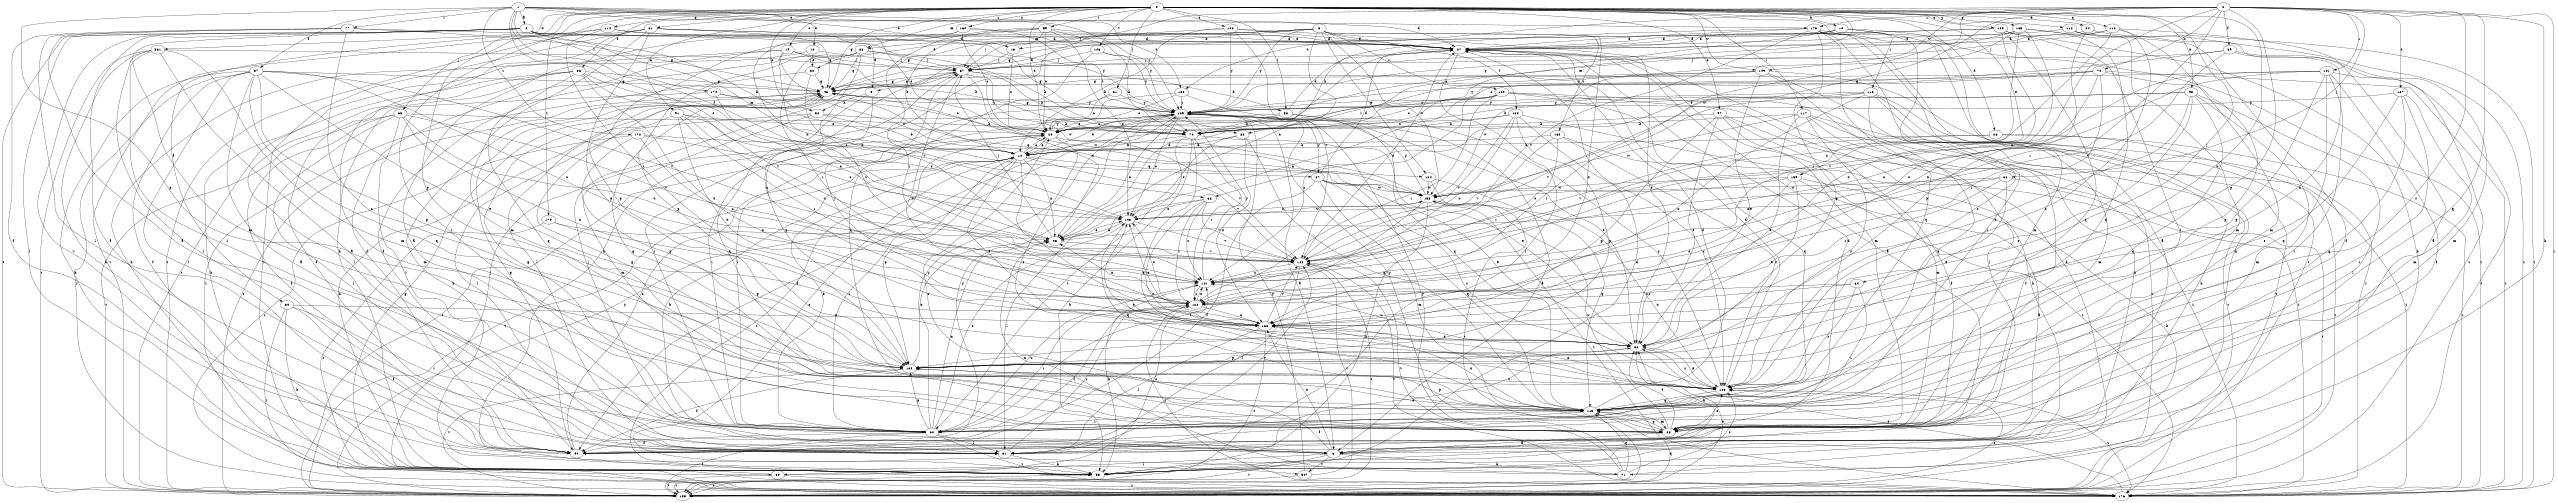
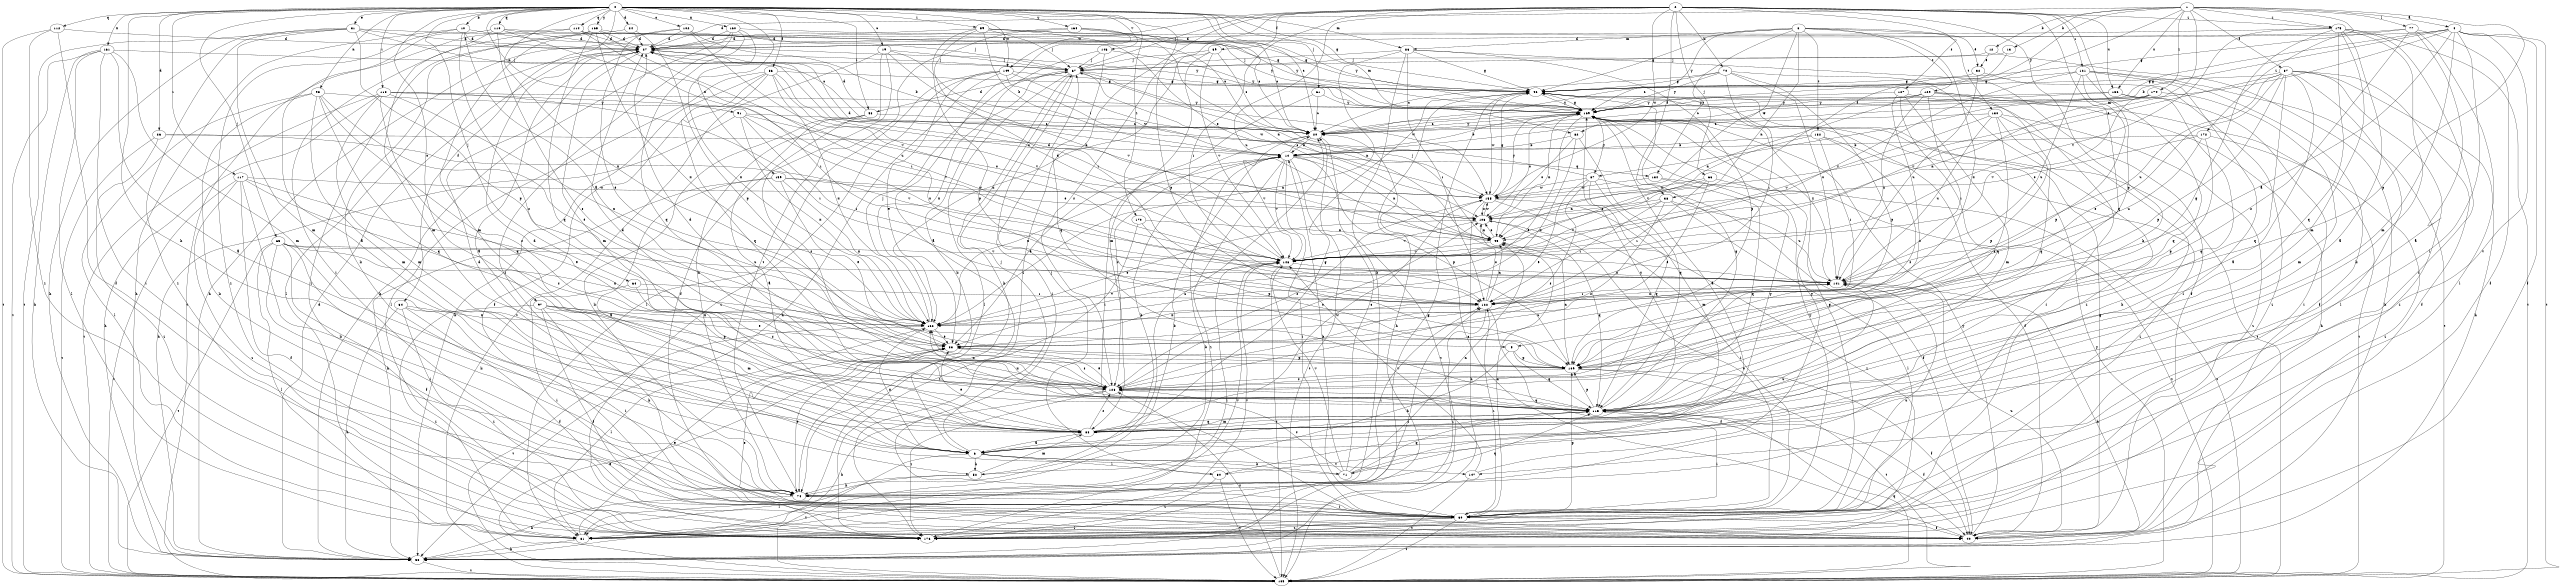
edge "3" -> "13": removed, label "b"
node "561": label "561" -> "161"
edge "174" -> "148": added, label "v"
edge "64" -> "162": now "97" -> "162"
edge "40" -> "141": added, label "u"
edge "6" -> "33": now "6" -> "52"
node "547": label "547" -> "147"
edge "128" -> "53": added, label "h"
